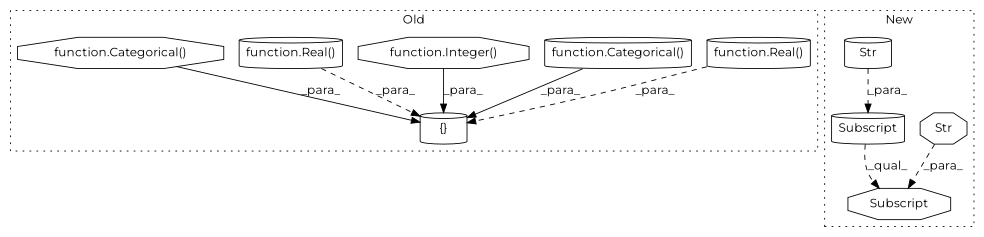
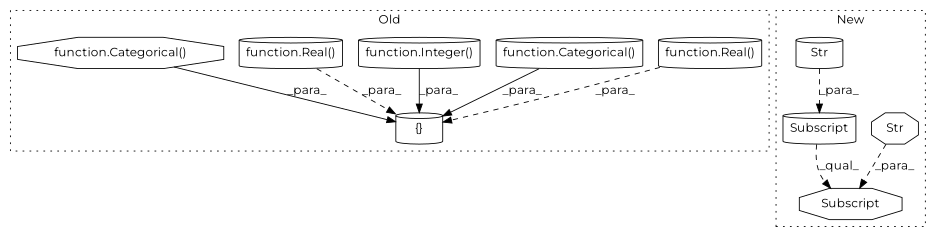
node "function.Integer()": shape octagon -> cylinder
